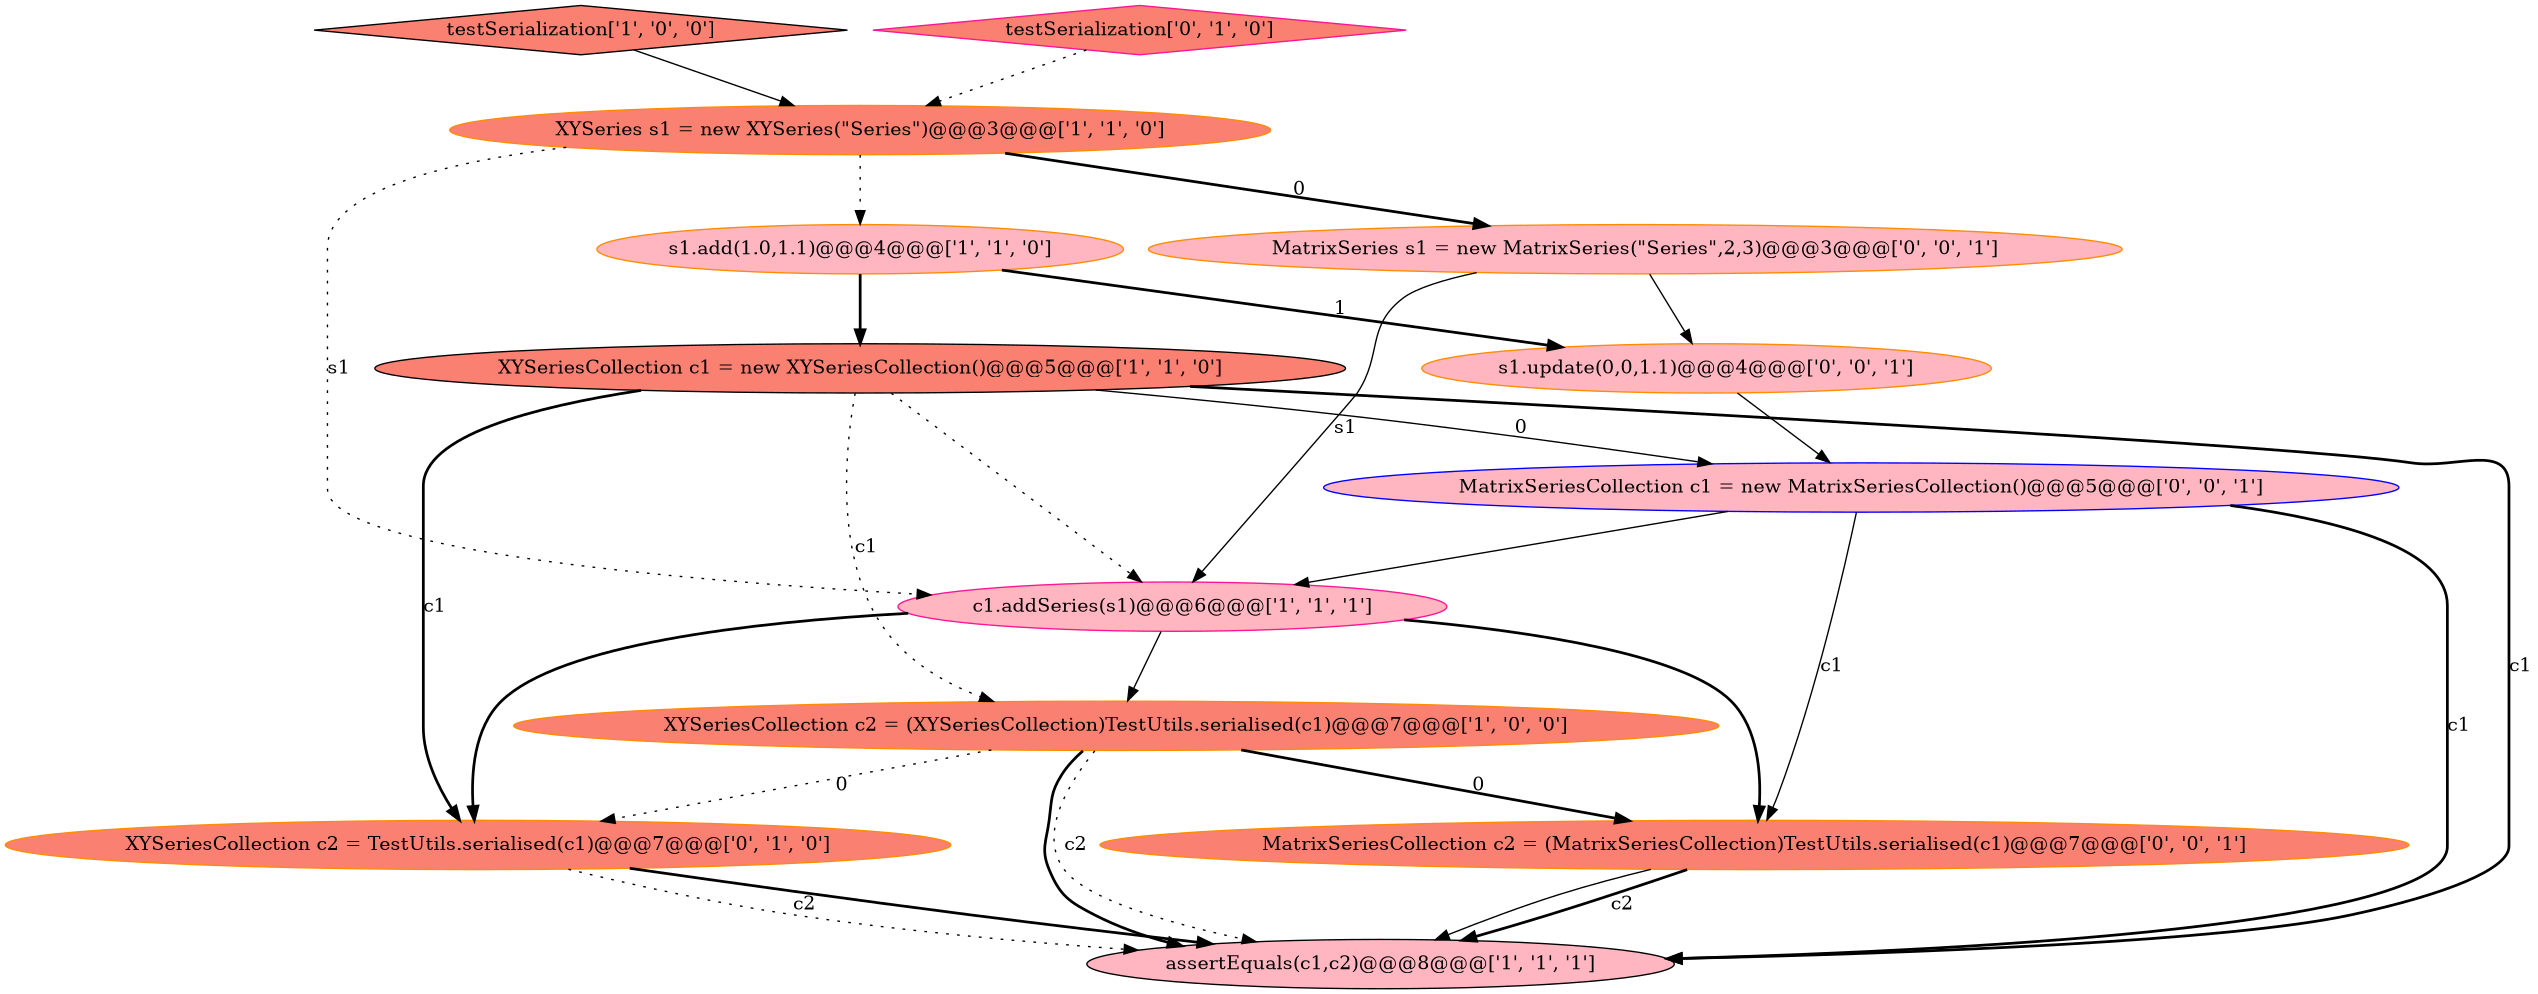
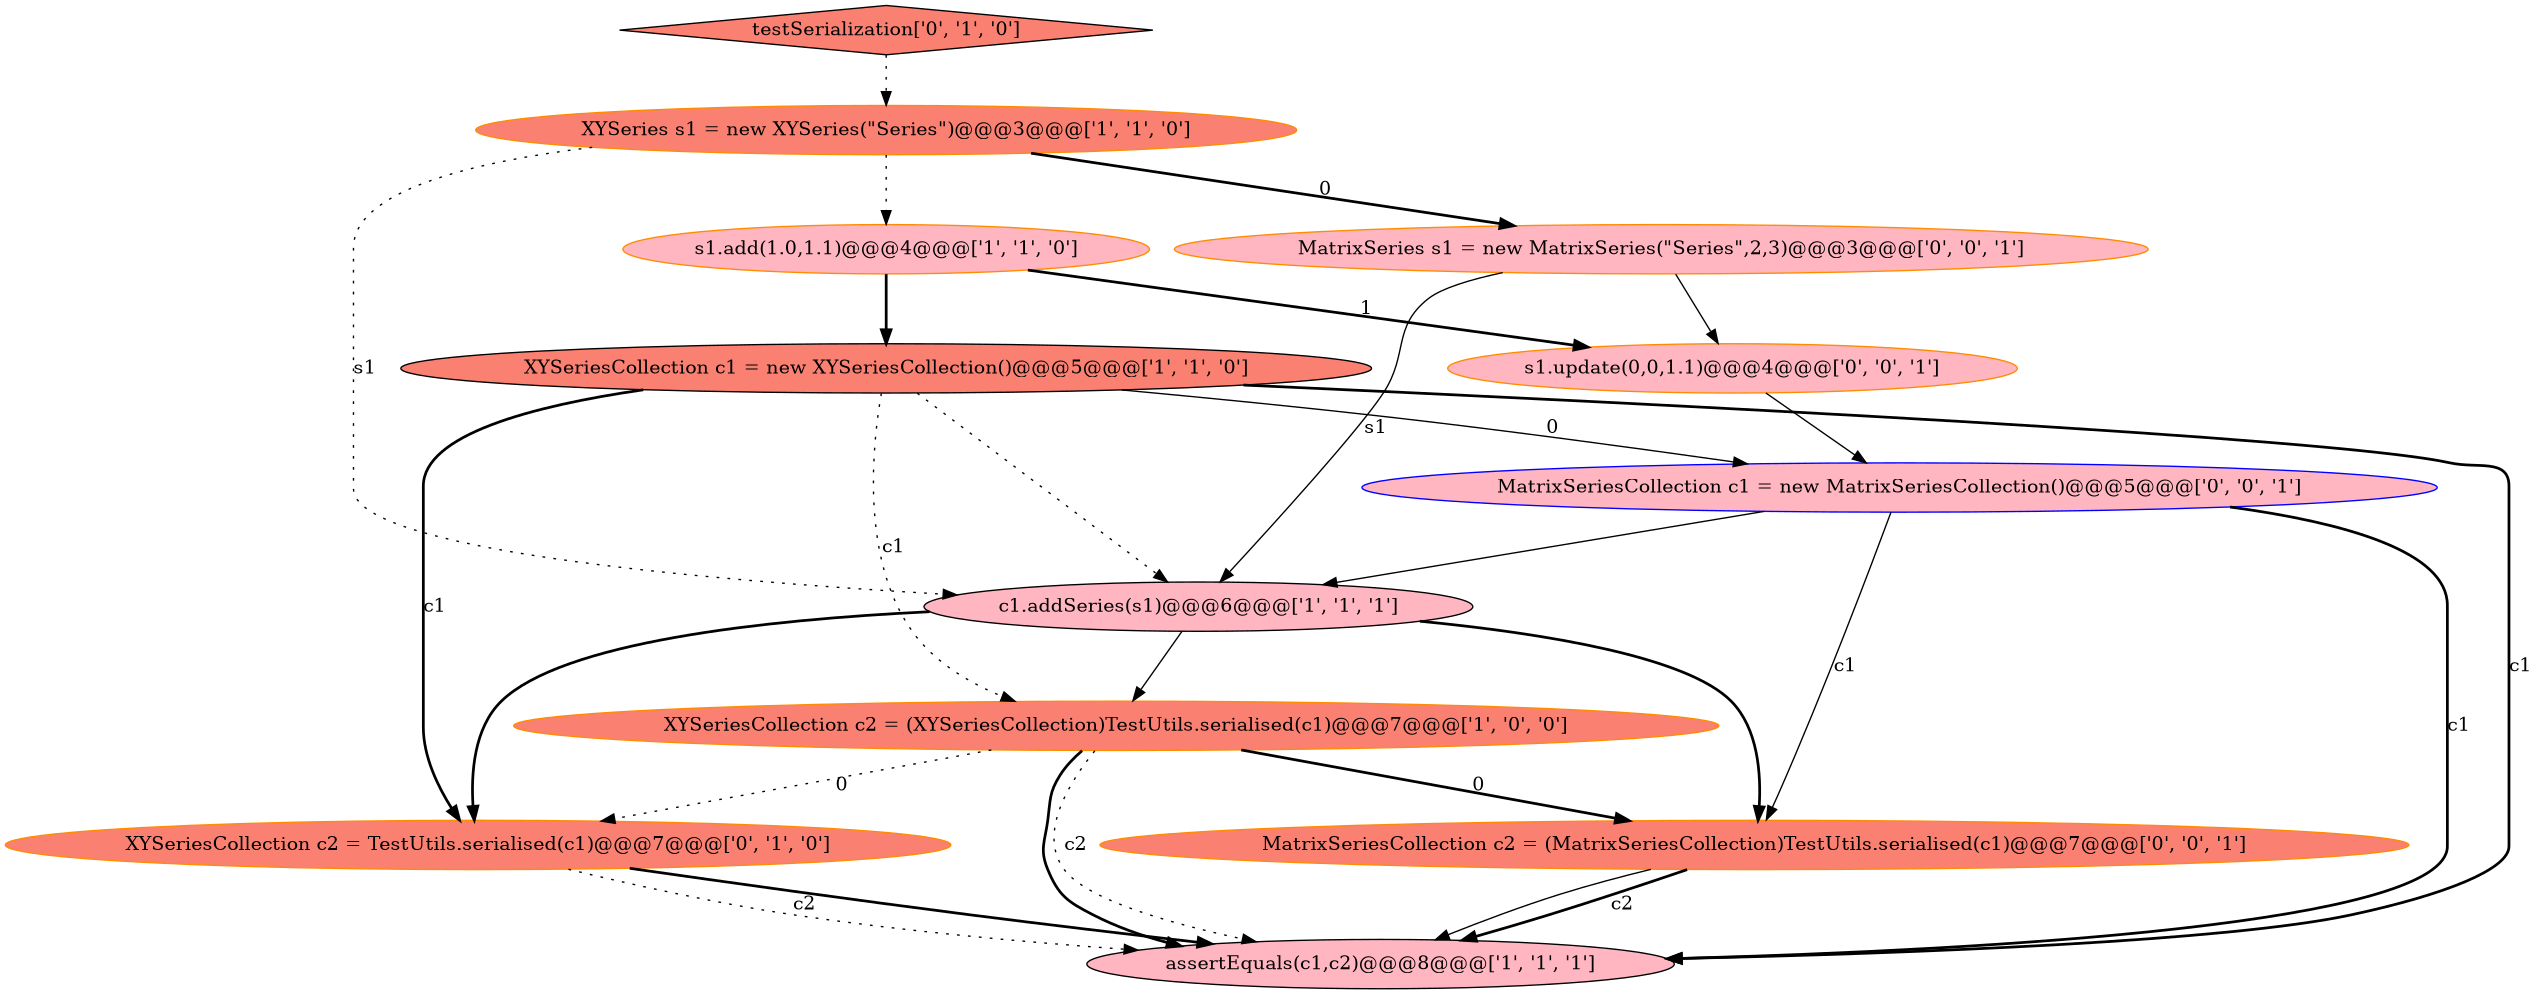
node "testSerialization['1', '0', '0']": removed
node "testSerialization['0', '1', '0']": color deeppink -> black
node "c1.addSeries(s1)@@@6@@@['1', '1', '1']": color deeppink -> black
